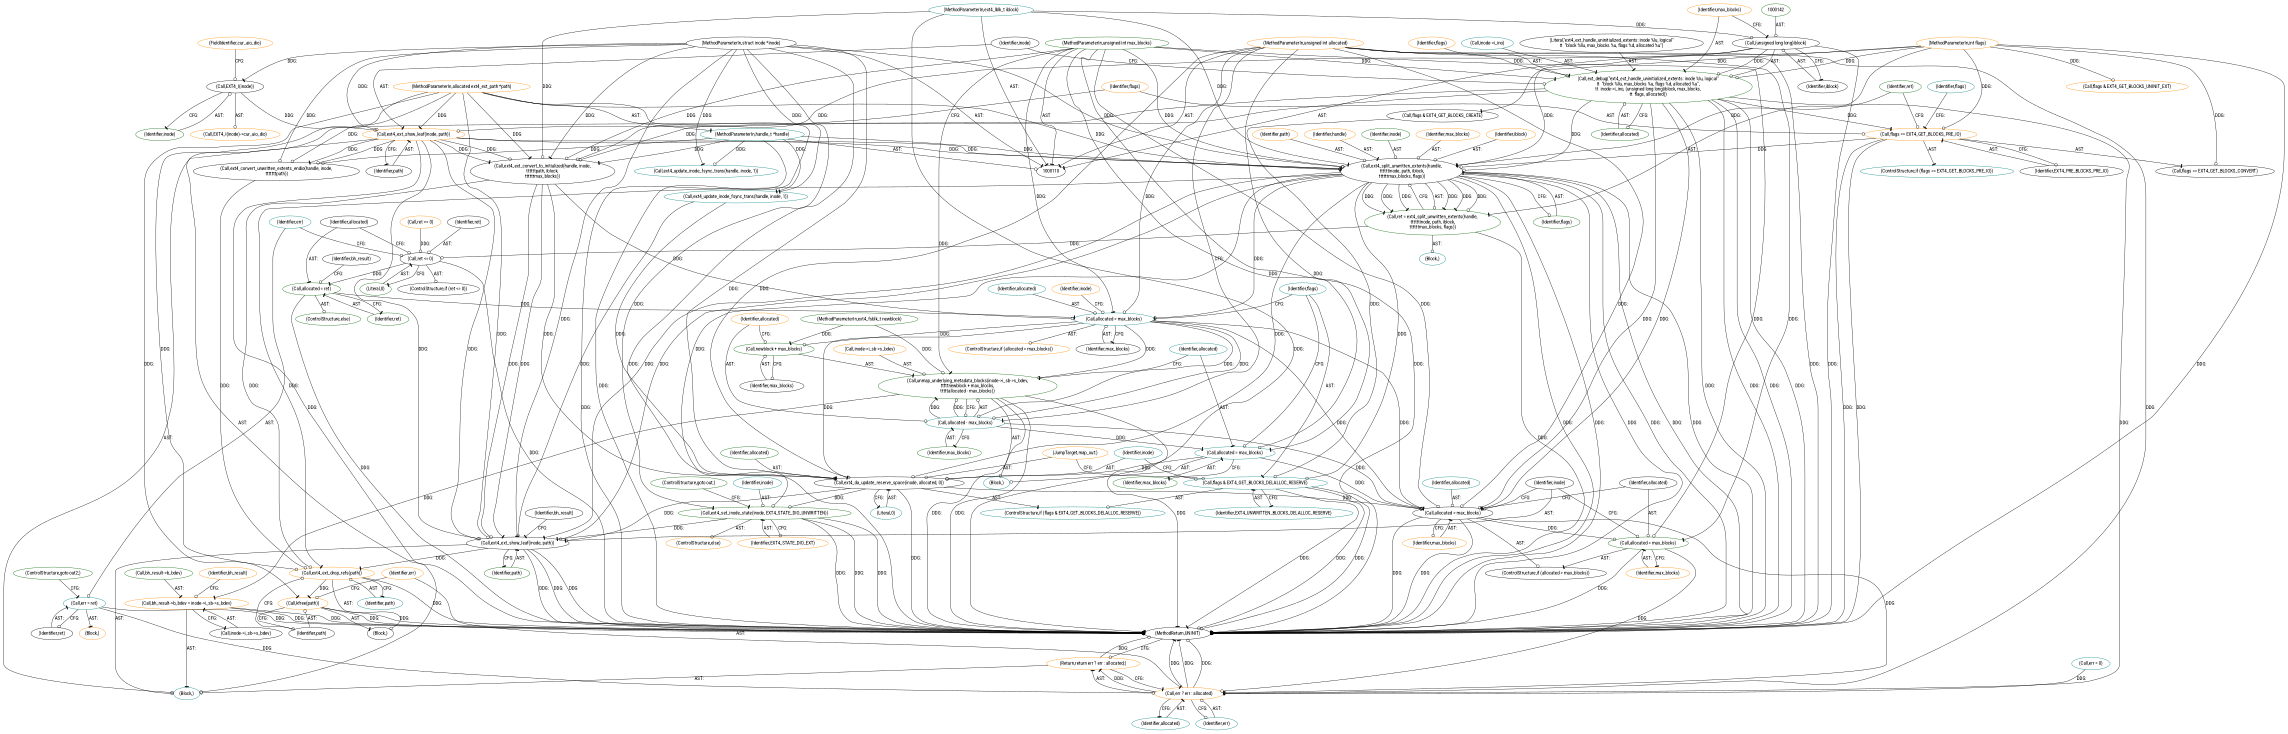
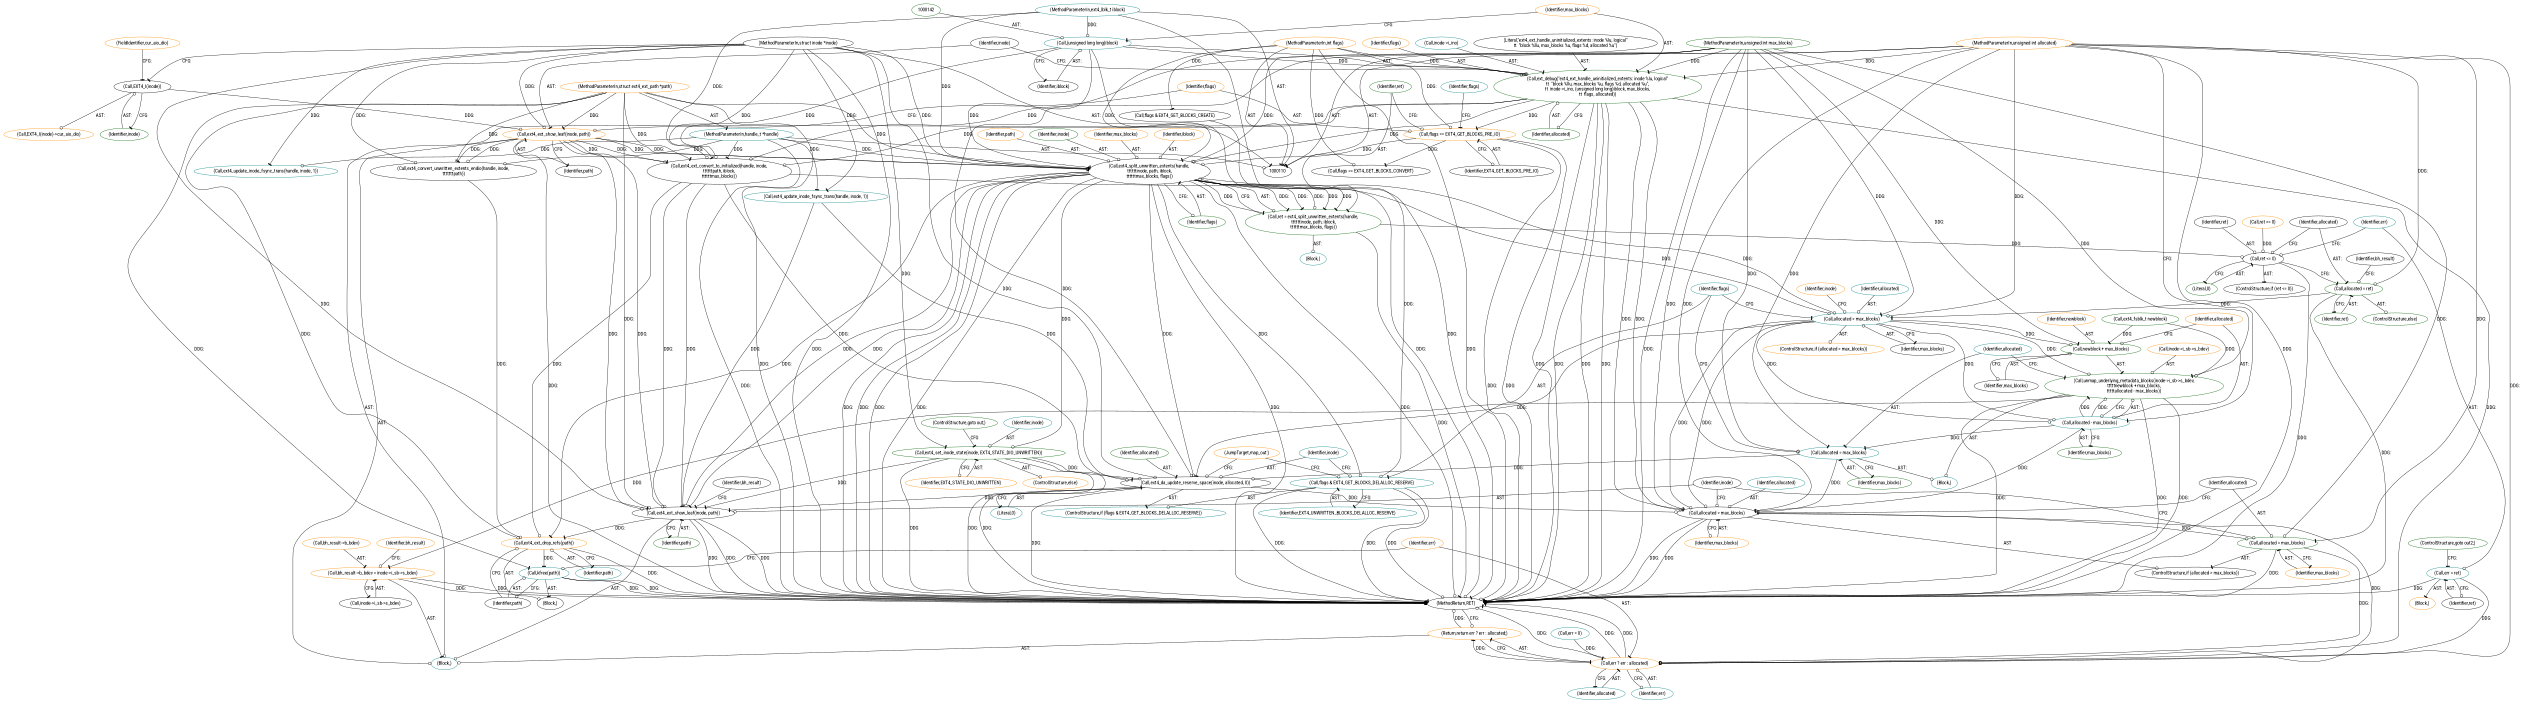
node "(Call,(unsigned long long)iblock)": color black -> teal
edge "(MethodParameterIn,struct inode *inode)" -> "(Call,EXT4_I(inode))": label "DDG: " -> "CFG: "
edge "(MethodParameterIn,unsigned int allocated)" -> "(Call,allocated = ret)": added, label "DDG:"
edge "(FieldIdentifier,cur_aio_dio)" -> "(Call,EXT4_I(inode))": arrowhead odot -> tee
node "(MethodParameterIn,allocated ext4_ext_path *path)": label "(MethodParameterIn,allocated ext4_ext_path *path)" -> "(MethodParameterIn,struct ext4_ext_path *path)"
node "(Call,flags & EXT4_GET_BLOCKS_UNINIT_EXT)": removed
node "(Identifier,handle)": removed
edge "(Call,flags == EXT4_GET_BLOCKS_PRE_IO)" -> "(Call,flags == EXT4_GET_BLOCKS_CONVERT)": label "AST: " -> "DDG: "
node "(ControlStructure,if (flags == EXT4_GET_BLOCKS_PRE_IO))": removed
node "(Identifier,EXT4_PRE_BLOCKS_PRE_IO)": label "(Identifier,EXT4_PRE_BLOCKS_PRE_IO)" -> "(Identifier,EXT4_GET_BLOCKS_PRE_IO)"
edge "(MethodParameterIn,unsigned int max_blocks)" -> "(Call,newblock + max_blocks)": added, label "DDG:"
edge "(Call,ret <= 0)" -> "(ControlStructure,if (ret <= 0))": arrowhead odot -> tee
edge "(Call,ret <= 0)" -> "(Call,allocated = ret)": label "DDG: " -> "CFG: "
node "(MethodParameterIn,ext4_fsblk_t newblock)": label "(MethodParameterIn,ext4_fsblk_t newblock)" -> "(Call,ext4_fsblk_t newblock)"
node "(Identifier,newblock)": added
edge "(JumpTarget,map_out:)" -> "(Call,ext4_da_update_reserve_space(inode, allocated, 0))": label "AST: " -> "CFG: "
edge "(Call,ext4_da_update_reserve_space(inode, allocated, 0))" -> "(Call,ext4_set_inode_state(inode, EXT4_STATE_DIO_UNWRITTEN))": reversed
node "(Identifier,EXT4_STATE_DIO_EXT)": label "(Identifier,EXT4_STATE_DIO_EXT)" -> "(Identifier,EXT4_STATE_DIO_UNWRITTEN)"
node "(Call,bh_result->b_bdev)": color darkgreen -> darkorange
node "(Call,kfree(path))": color darkorange -> teal
node "(MethodReturn,UNINIT)": label "(MethodReturn,UNINIT)" -> "(MethodReturn,RET)"
